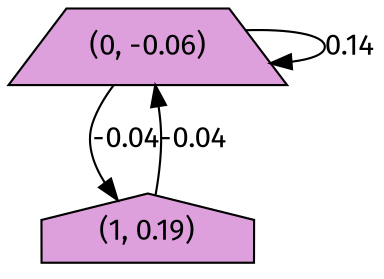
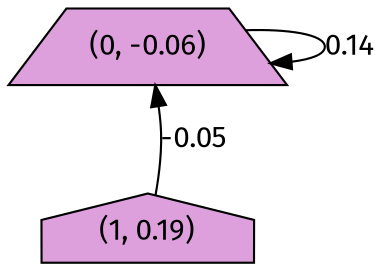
edge "(0, -0.06)" -> "(1, 0.19)": removed, label "-0.04"
edge "(1, 0.19)" -> "(0, -0.06)": label "-0.04" -> "-0.05"
